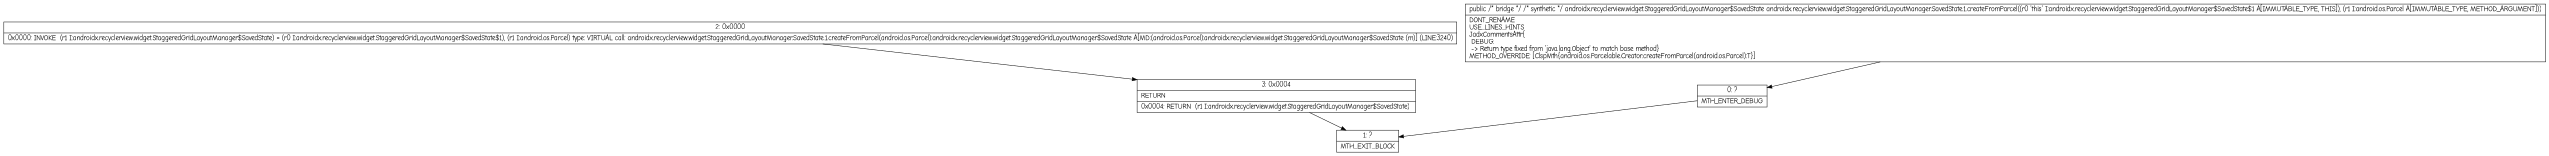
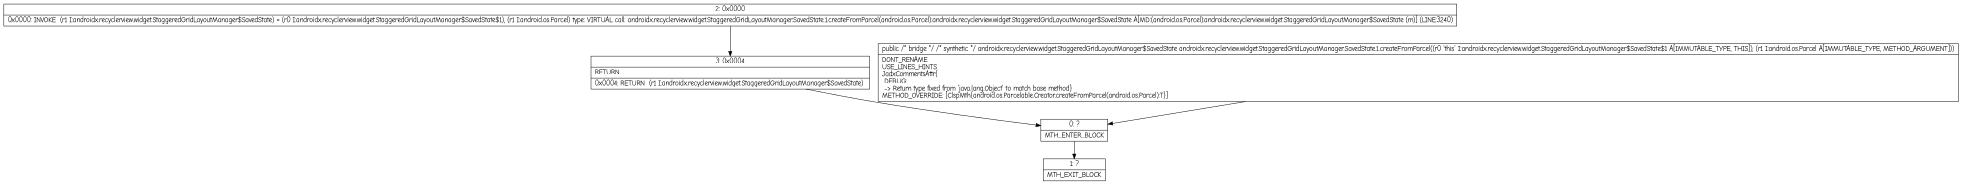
node "0: ?": text "MTH_ENTER_DEBUG" -> "MTH_ENTER_BLOCK"
edge "3: 0x0004" -> "1: ?": now "3: 0x0004" -> "0: ?"
